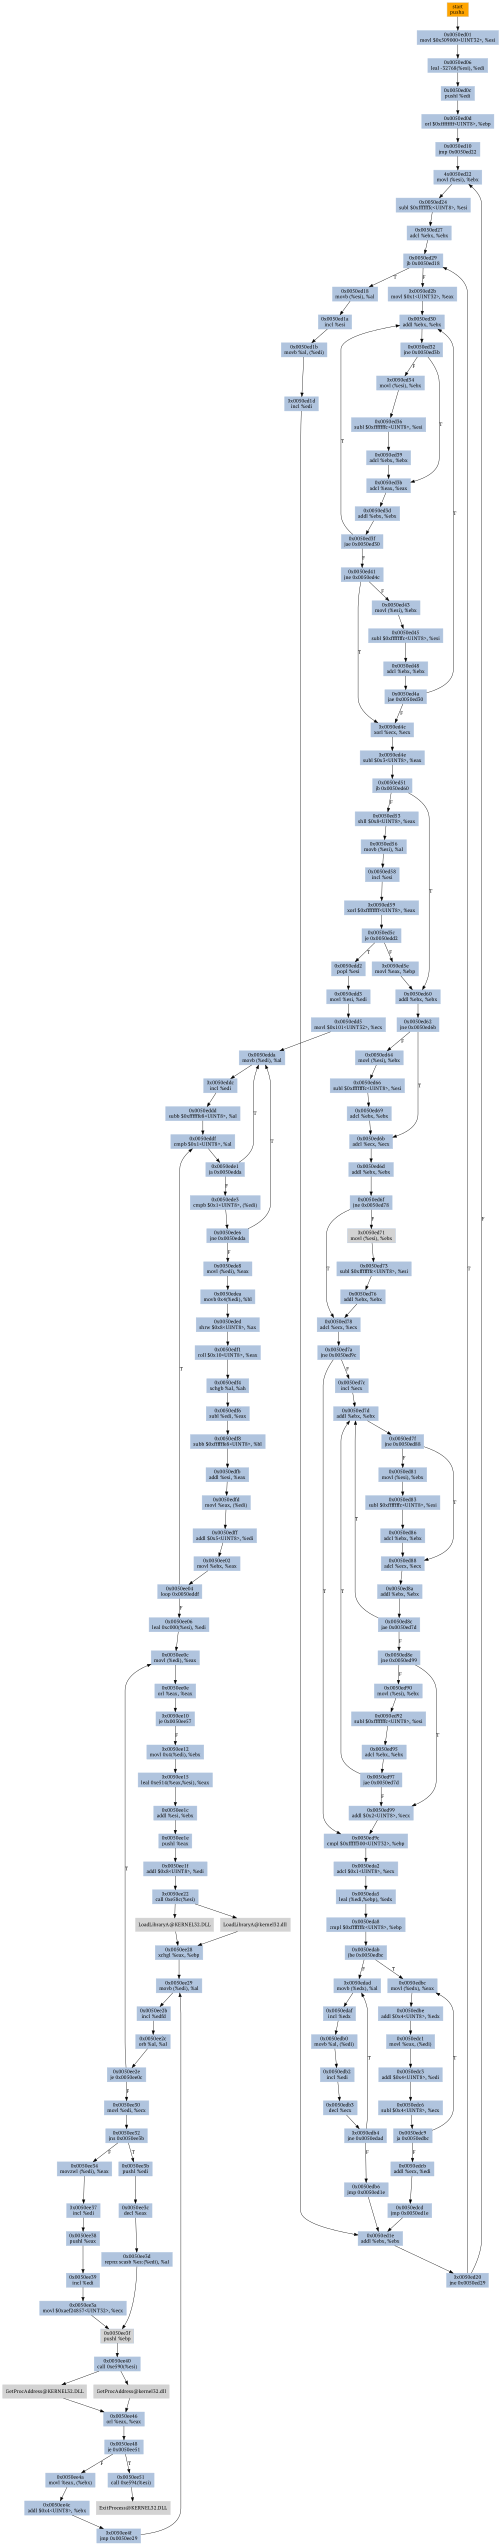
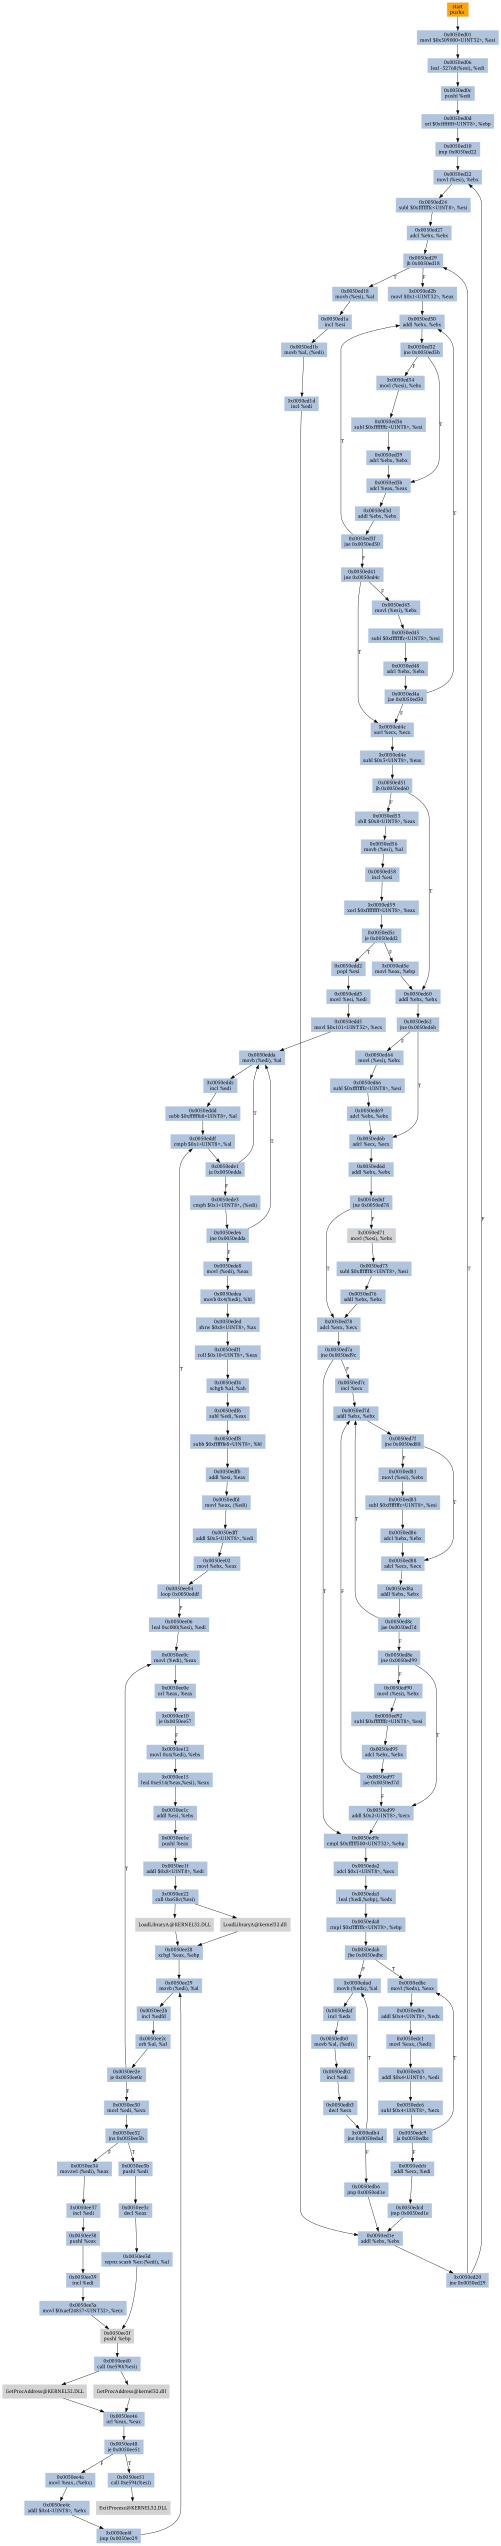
node "4x0050ed22 movl (%esi), %ebx": label "4x0050ed22 movl (%esi), %ebx" -> "0x0050ed22 movl (%esi), %ebx"
edge "0x0050ed97 jae 0x0050ed7d" -> "0x0050ed7d addl %ebx, %ebx": label "T" -> "F"
